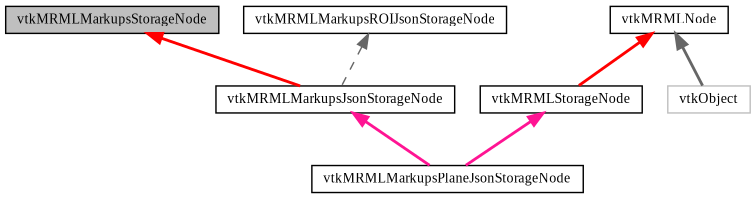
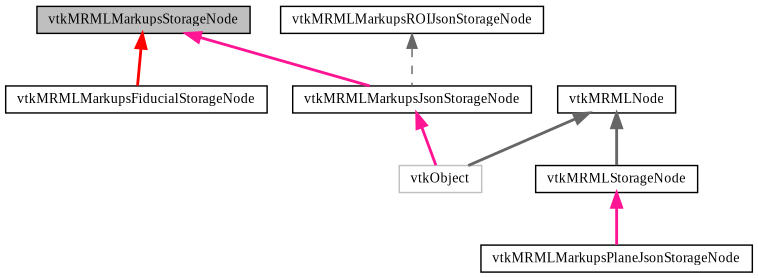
edge "vtkMRMLMarkupsJsonStorageNode" -> "vtkMRMLMarkupsStorageNode": color red -> deeppink
edge "vtkMRMLStorageNode" -> "vtkMRMLNode": color red -> gray40
node "vtkMRMLMarkupsFiducialStorageNode": added
edge "vtkMRMLMarkupsPlaneJsonStorageNode" -> "vtkMRMLMarkupsJsonStorageNode": now "vtkObject" -> "vtkMRMLMarkupsJsonStorageNode"
